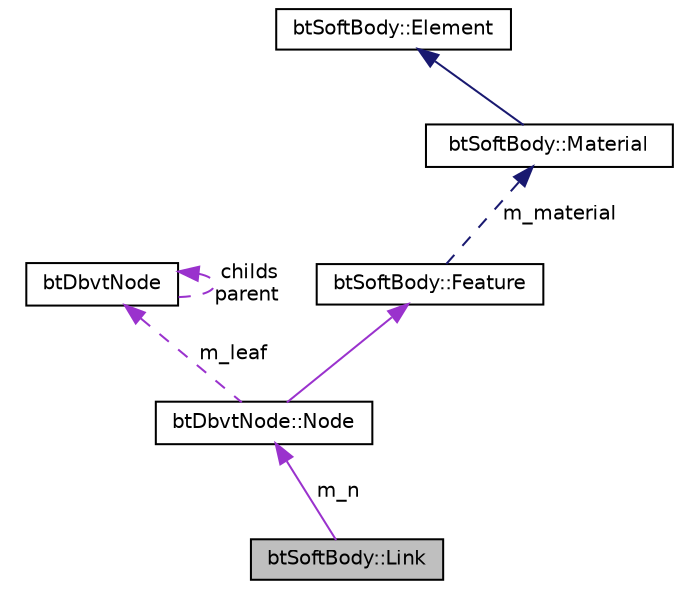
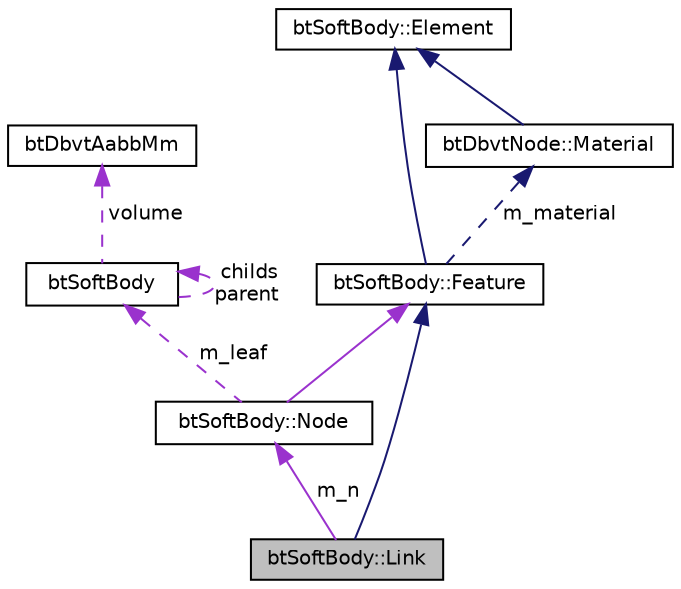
node "btDbvtAabbMm": added
node "btSoftBody::Material": label "btSoftBody::Material" -> "btDbvtNode::Material"
edge "btSoftBody::Feature" -> "btSoftBody::Element": added
node "btDbvtNode": label "btDbvtNode" -> "btSoftBody"
node "btDbvtNode::Node": label "btDbvtNode::Node" -> "btSoftBody::Node"
edge "btSoftBody::Link" -> "btSoftBody::Feature": added
